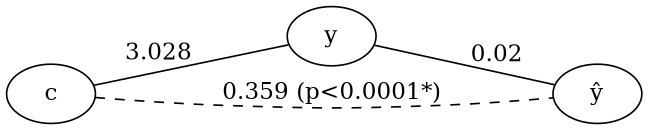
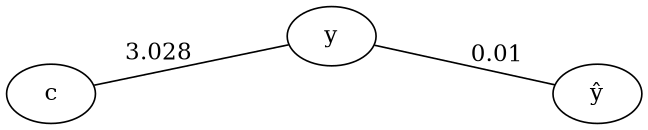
edge "y" -- "ŷ": label "0.02" -> "0.01"
edge "c" -- "ŷ": removed, label "0.359 (p<0.0001*)"
